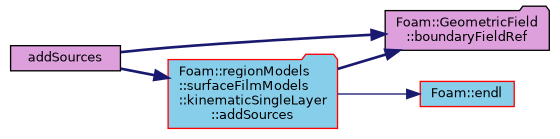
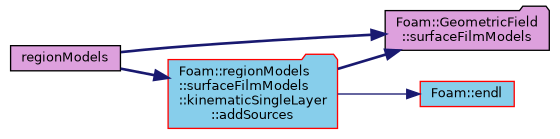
node "Foam::GeometricField ::boundaryFieldRef": label "Foam::GeometricField ::boundaryFieldRef" -> "Foam::GeometricField ::surfaceFilmModels"
node "addSources": label "addSources" -> "regionModels"
